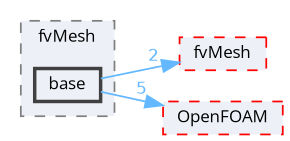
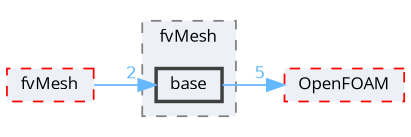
edge "base" -> "fvMesh": reversed
